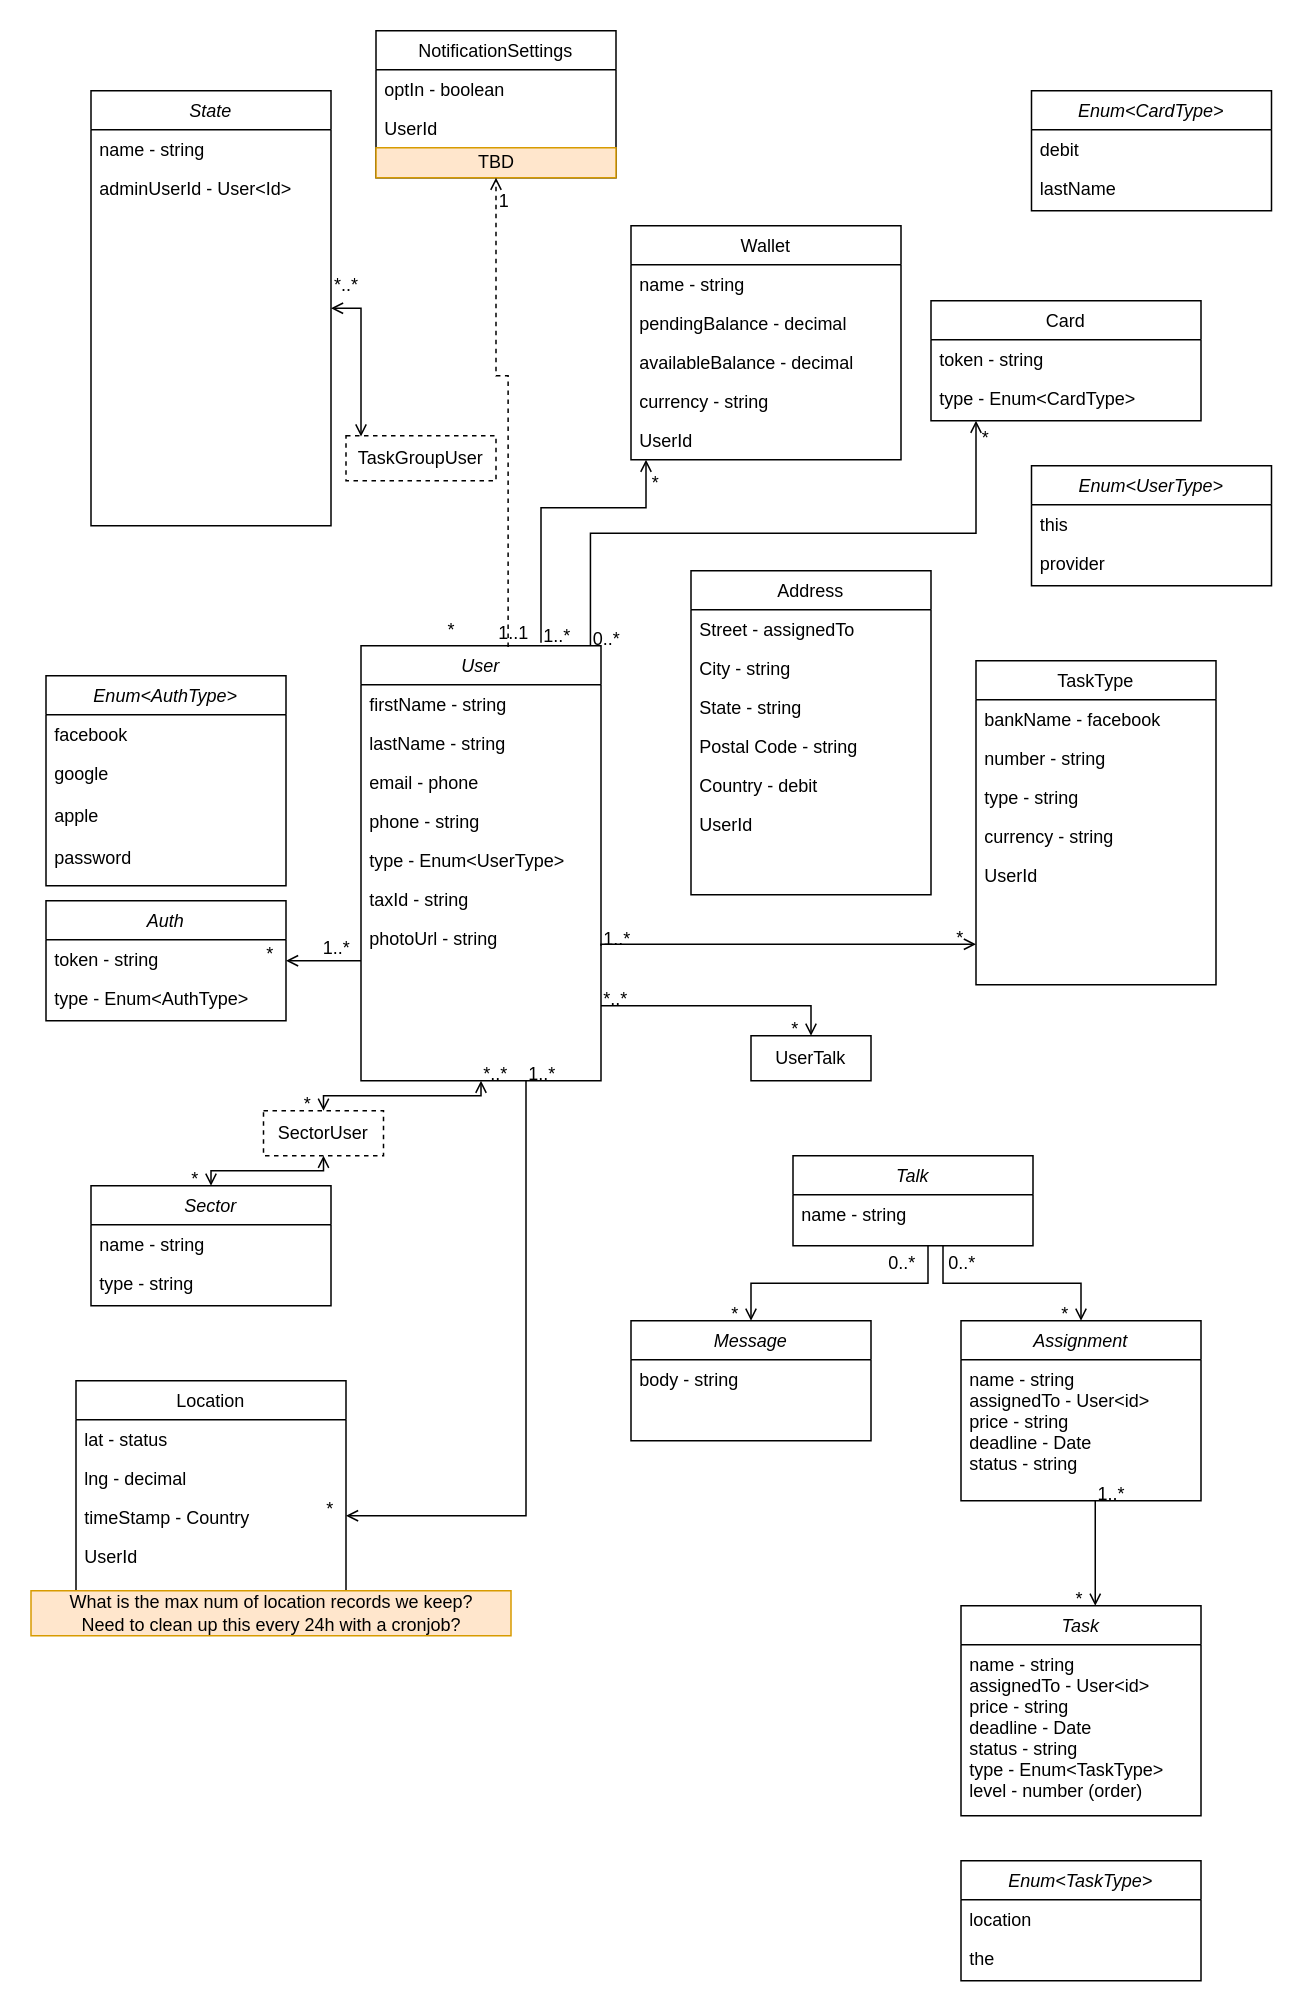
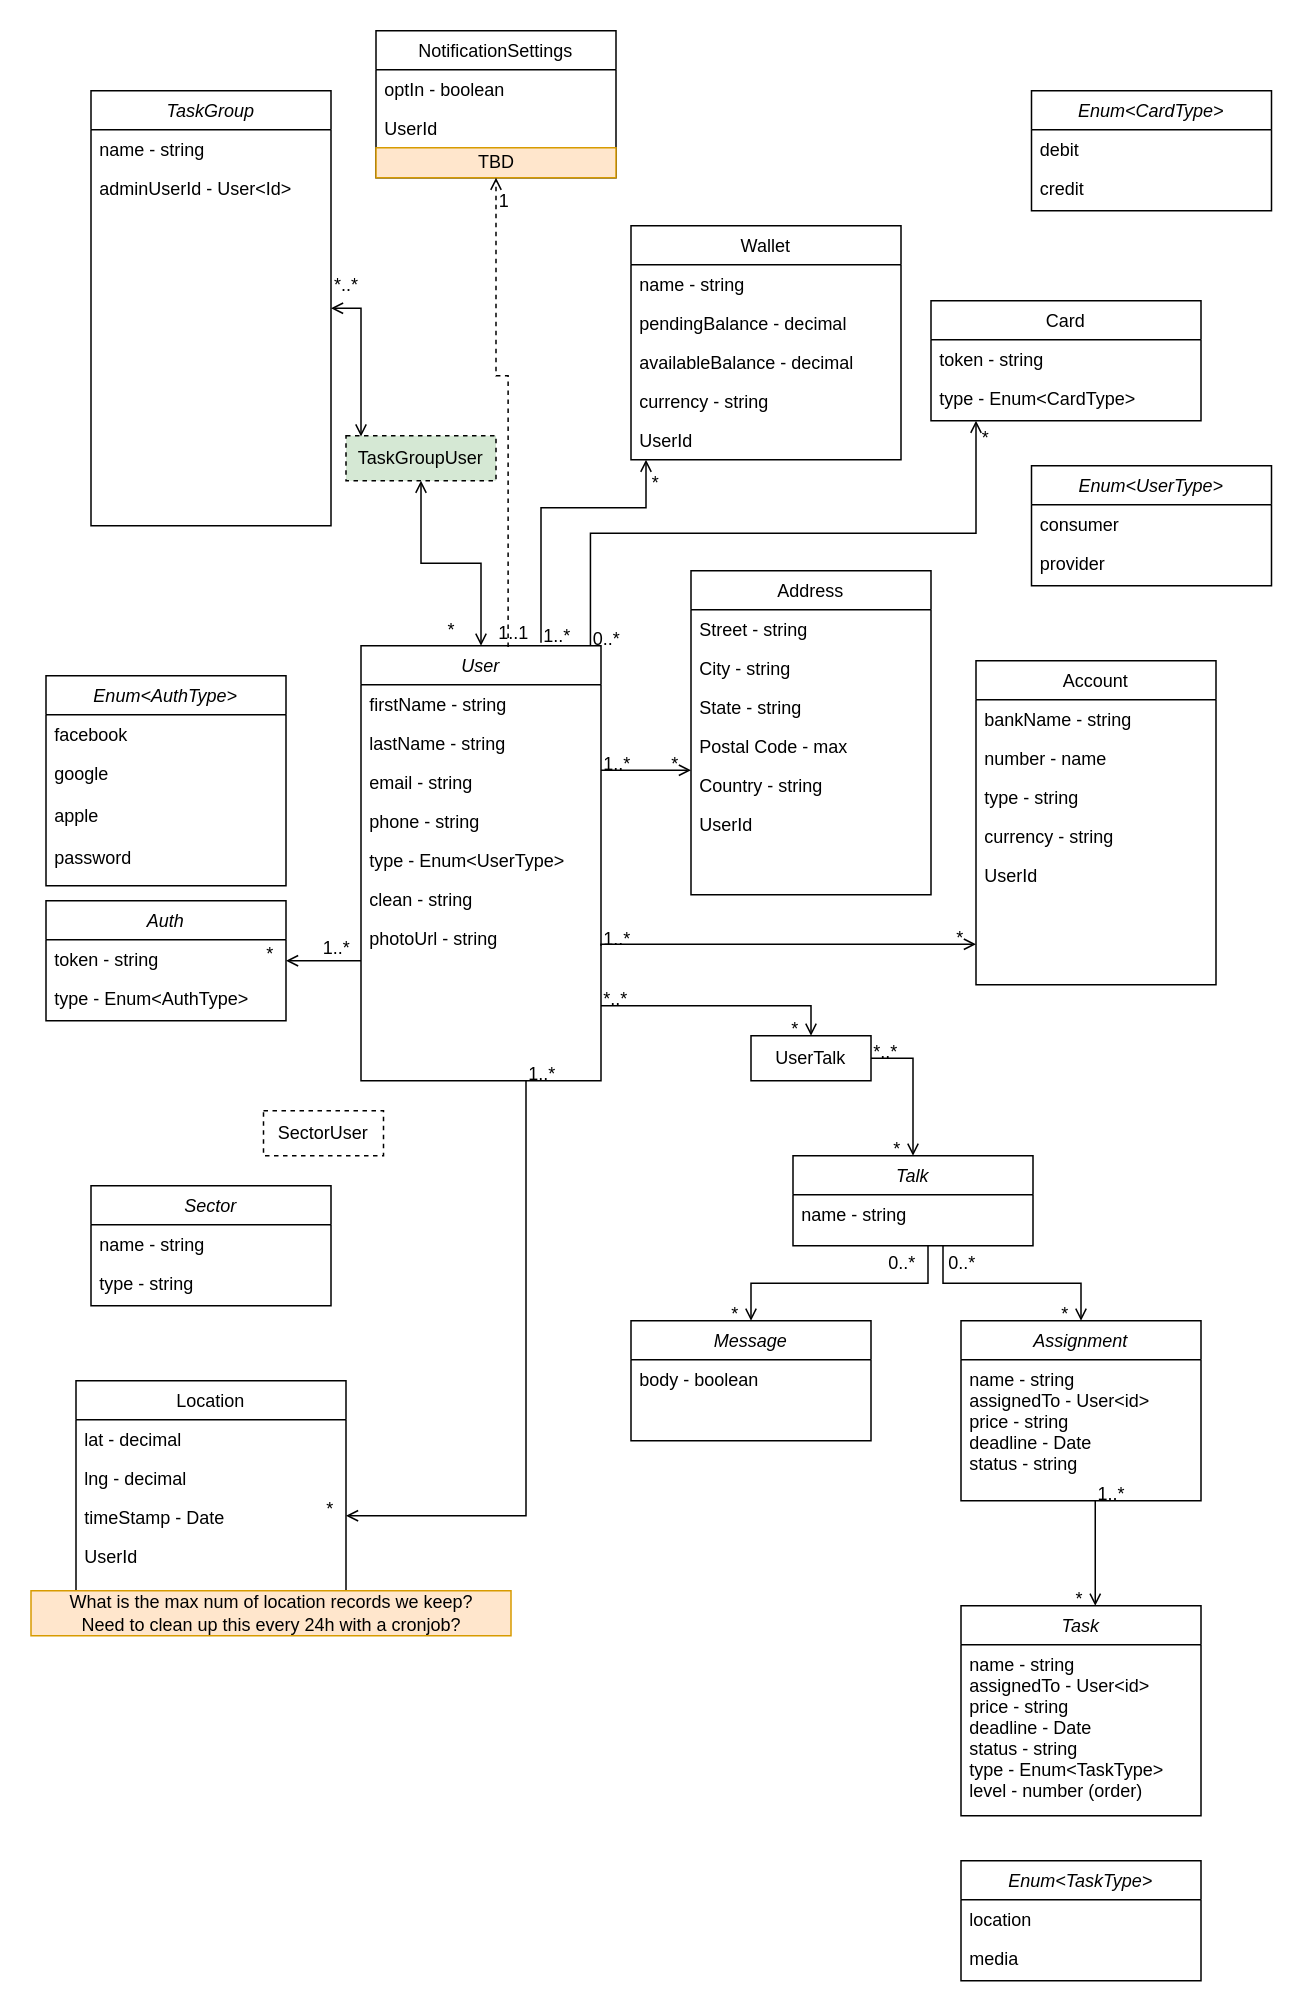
node "State": label "State" -> "TaskGroup"
node "lastName": label "lastName" -> "credit"
node "TaskGroupUser": fillcolor #ffffff -> #d5e8d4
node "this": label "this" -> "consumer"
edge "TaskGroupUser" -- "User": added
node "Street - assignedTo": label "Street - assignedTo" -> "Street - string"
node "TaskType": label "TaskType" -> "Account"
node "bankName - facebook": label "bankName - facebook" -> "bankName - string"
node "Postal Code - string": label "Postal Code - string" -> "Postal Code - max"
node "number - string": label "number - string" -> "number - name"
edge "User" -> "Address": added, labels "1..*", "*"
node "email - phone": label "email - phone" -> "email - string"
node "Country - debit": label "Country - debit" -> "Country - string"
node "taxId - string": label "taxId - string" -> "clean - string"
edge "UserTalk" -> "Talk": added, labels "*..*", "*"
edge "User" -- "SectorUser": removed, labels "*..*", "*"
edge "SectorUser" -- "Sector": removed, labels "*..*", "*"
node "body - string": label "body - string" -> "body - boolean"
node "lat - status": label "lat - status" -> "lat - decimal"
node "timeStamp - Country": label "timeStamp - Country" -> "timeStamp - Date"
node "the": label "the" -> "media"
